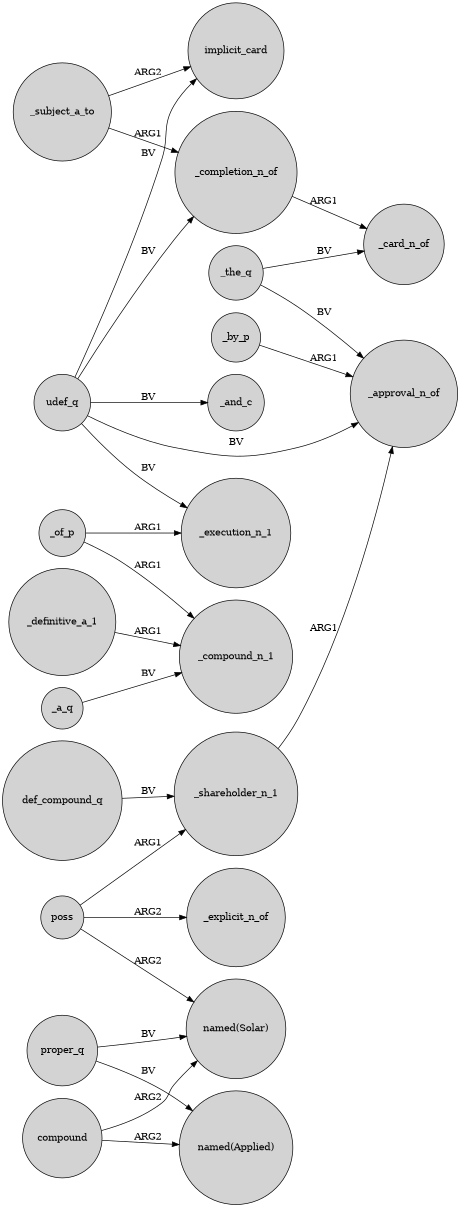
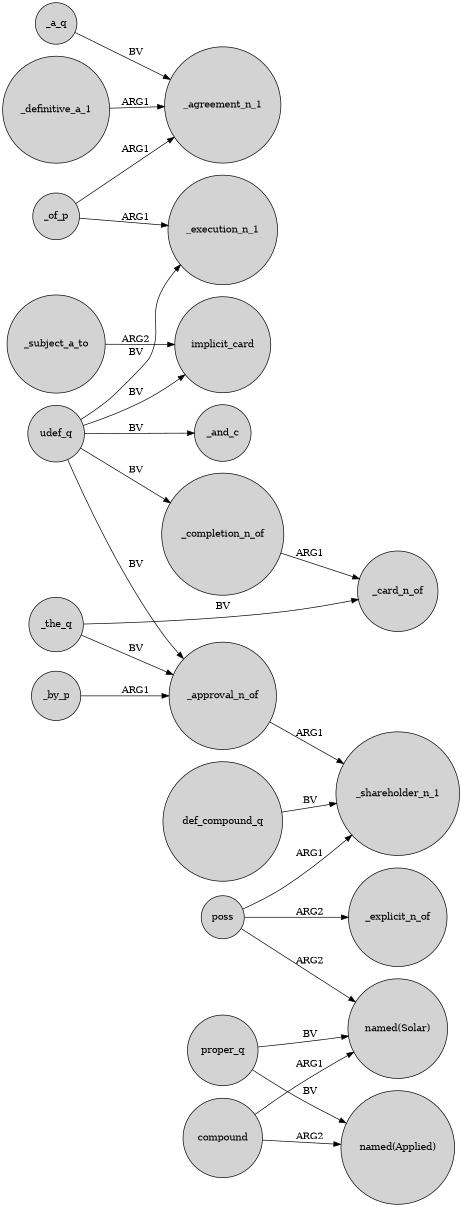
edge "_subject_a_to" -> "_completion_n_of": removed, label "ARG1"
edge "_shareholder_n_1" -> "_approval_n_of": reversed
node "_compound_n_1": label "_compound_n_1" -> "_agreement_n_1"
edge "compound" -> "named(Solar)": label "ARG2" -> "ARG1"
